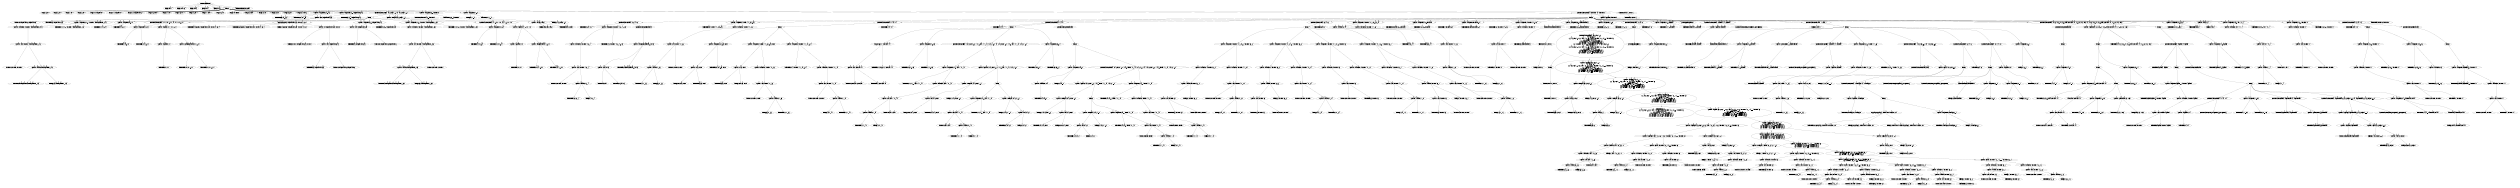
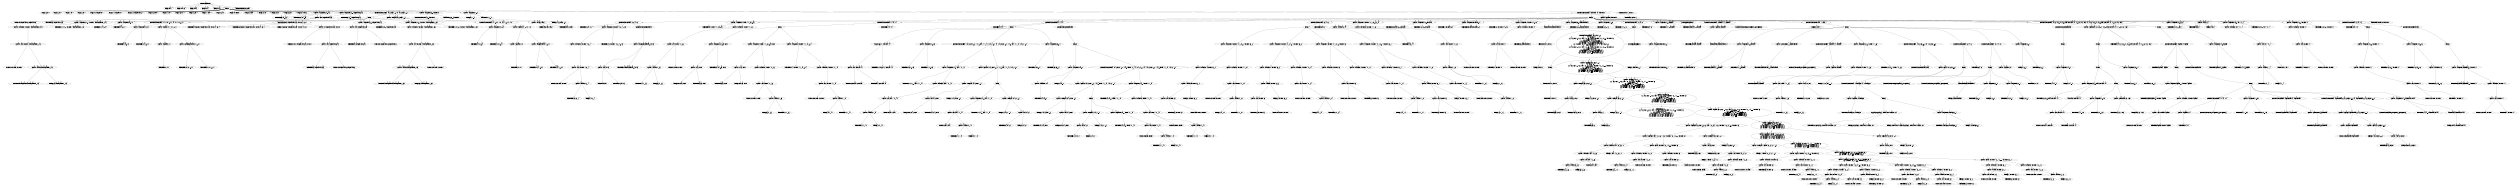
node "(IDENTIFIER,a3,a3 + a4)": removed
